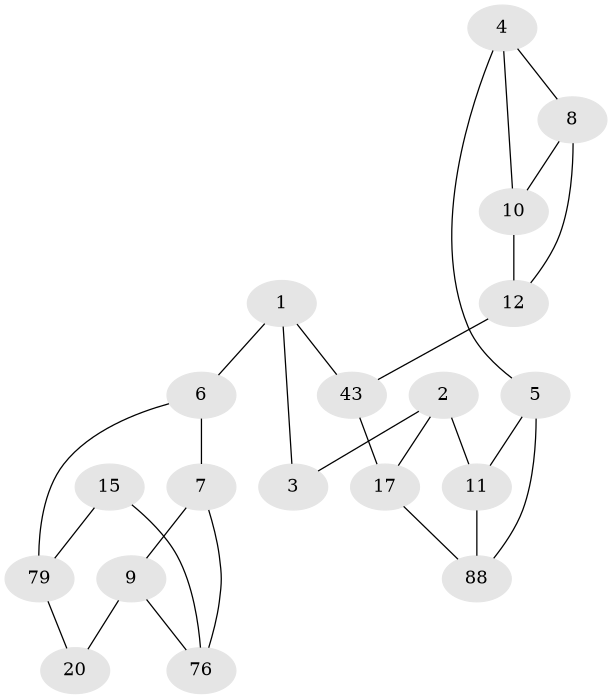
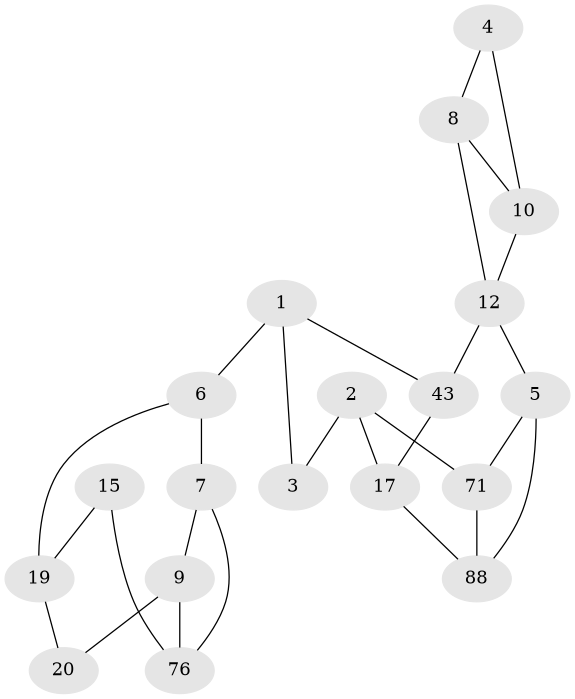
edge "4" -- "5": now "12" -- "5"
node "11": label "11" -> "71"
node "79": label "79" -> "19"
